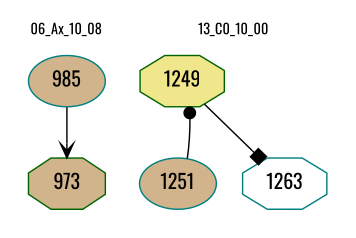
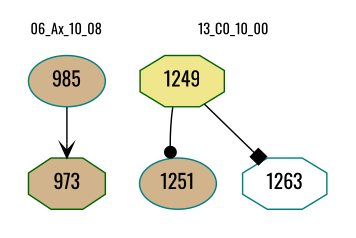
edge "1251" -> "1249": reversed
